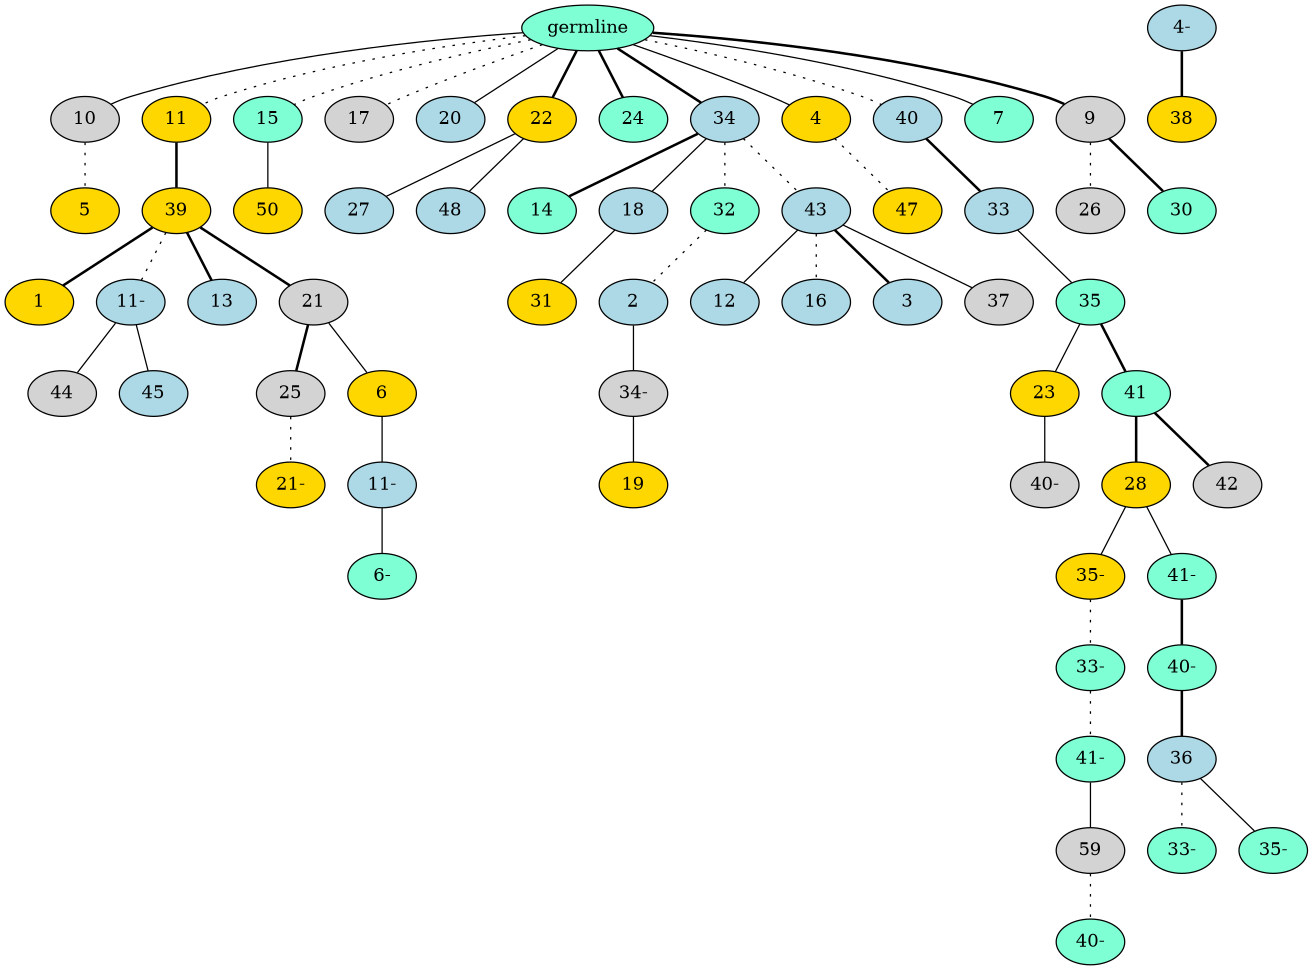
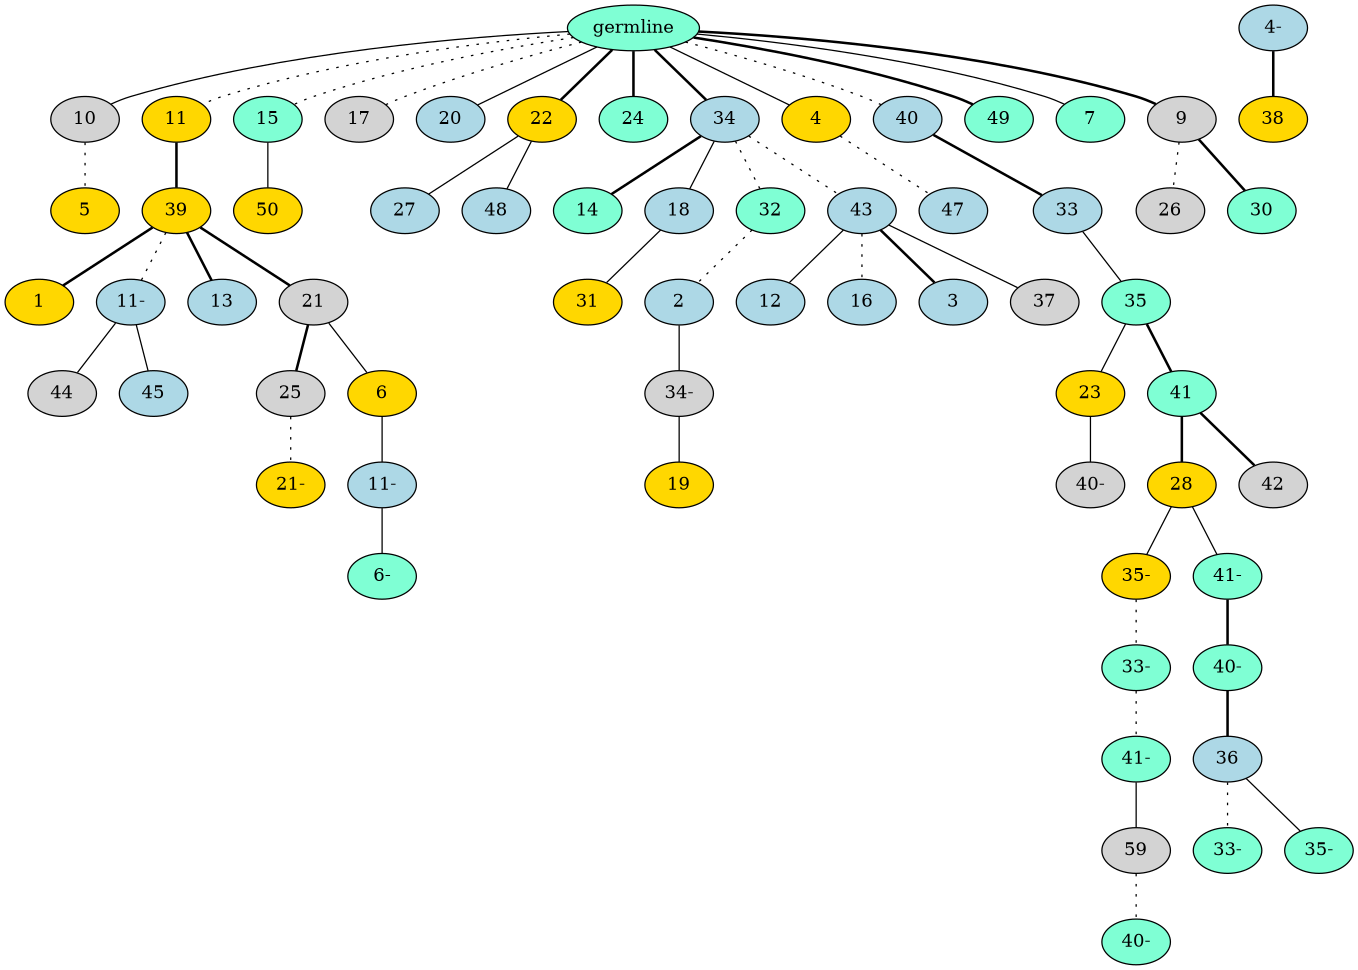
node "49": added
node "47": fillcolor gold -> lightblue
